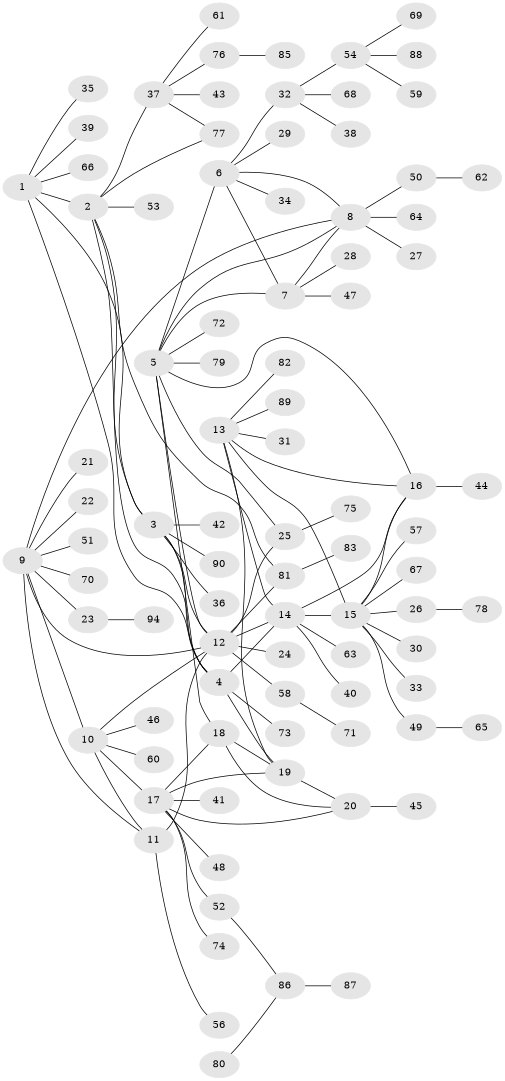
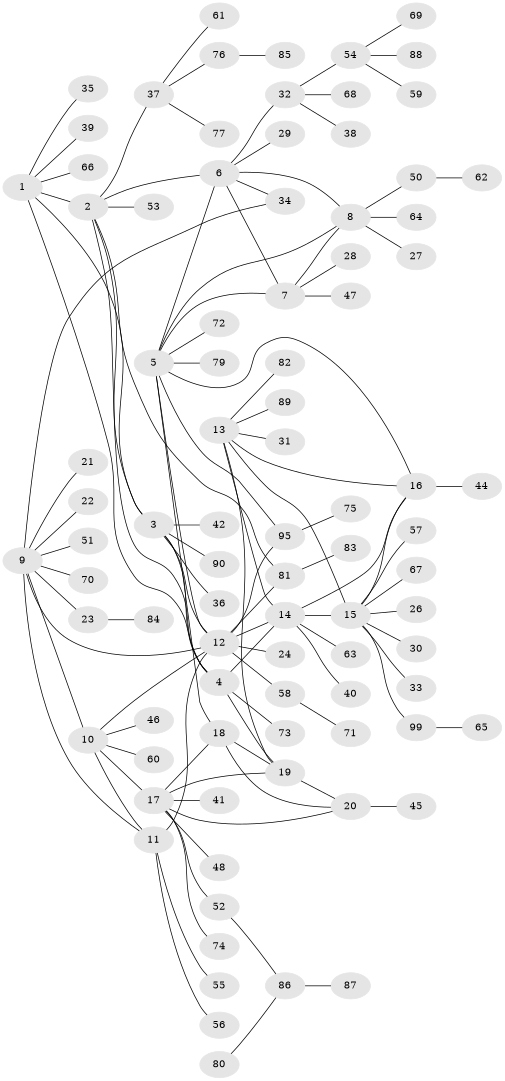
node "43": removed
edge "77" -- "2": now "6" -- "2"
edge "8" -- "9": now "34" -- "9"
node "25": label "25" -> "95"
node "78": removed
node "94": label "94" -> "84"
node "49": label "49" -> "99"
node "55": added
